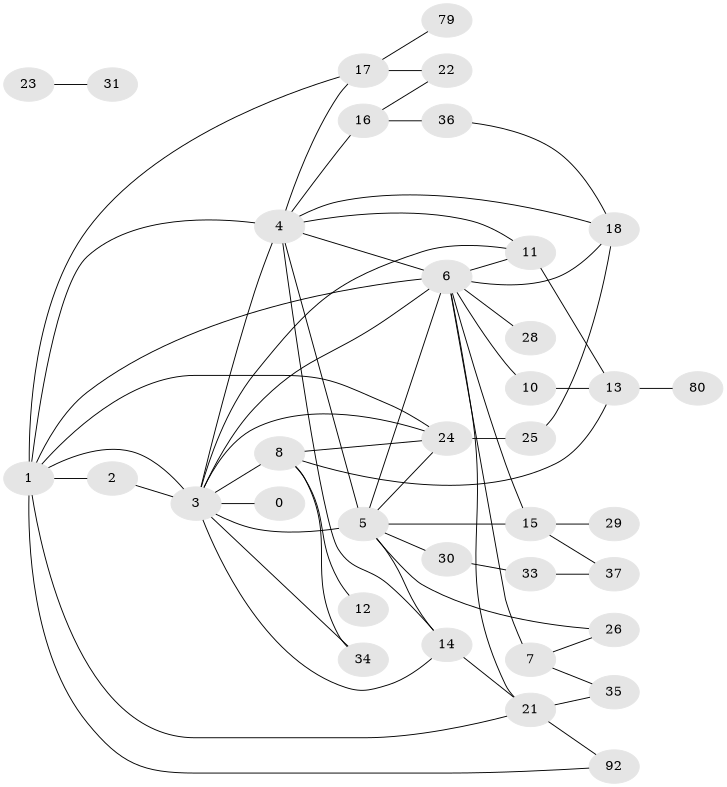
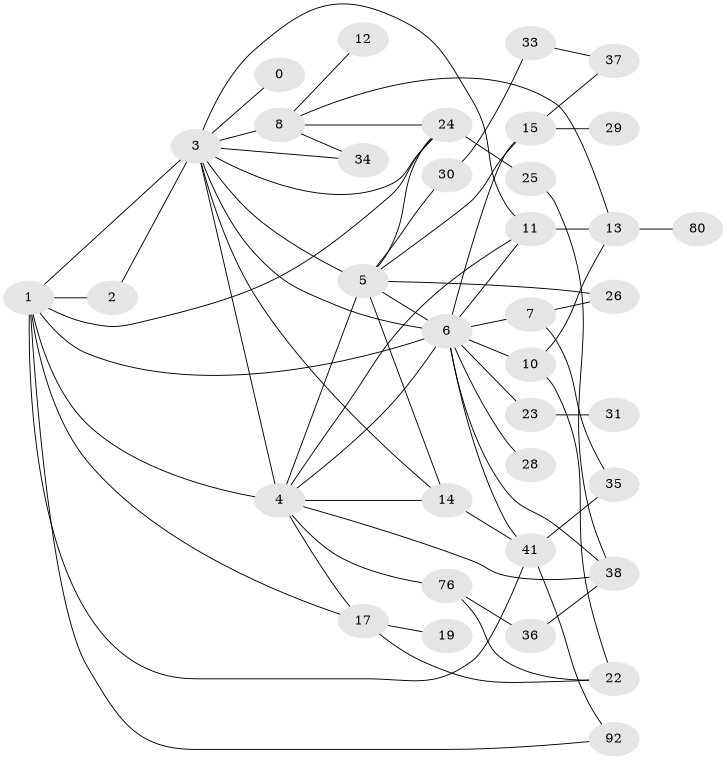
node "79": label "79" -> "19"
node "16": label "16" -> "76"
node "18": label "18" -> "38"
edge "6" -- "23": added
edge "10" -- "22": added
node "21": label "21" -> "41"
